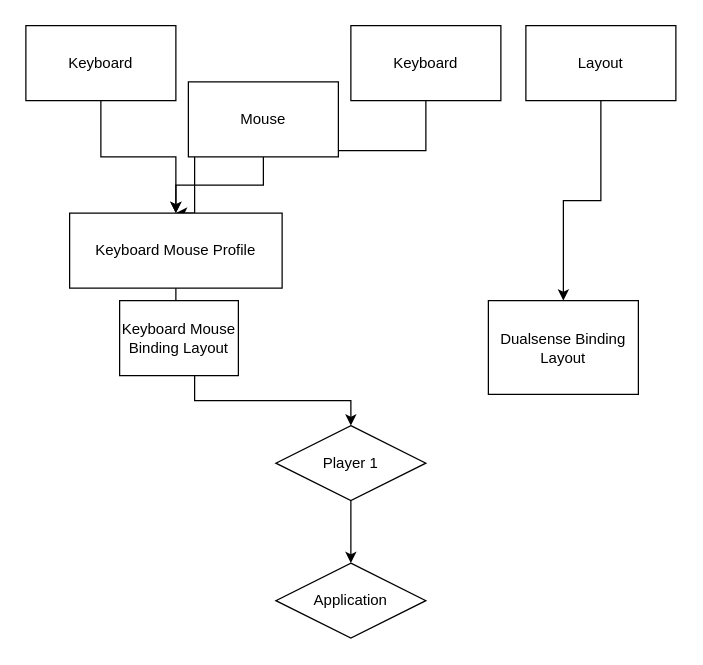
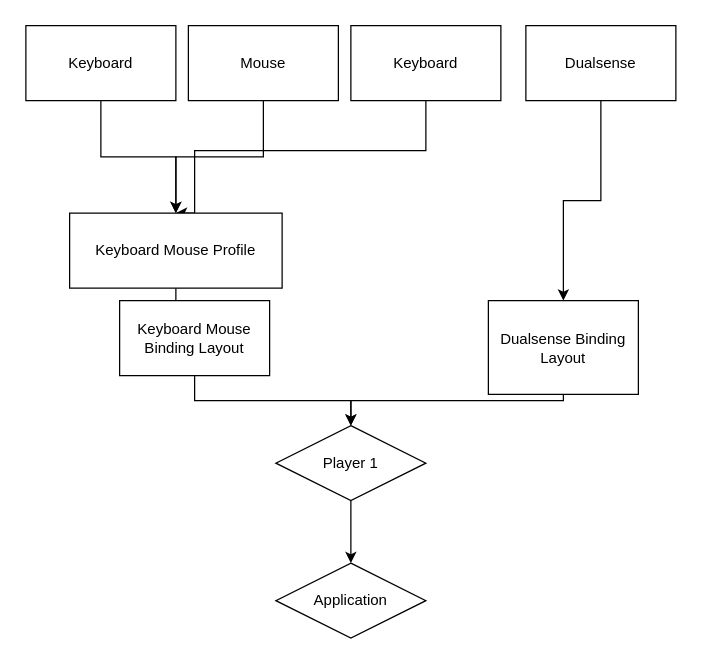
node "Layout": label "Layout" -> "Dualsense"
node "Mouse": moved (263, 119) -> (263, 63)
node "Keyboard Mouse Binding Layout": size 119x75 -> 150x75
edge "Dualsense Binding Layout" -> "Player 1": added
